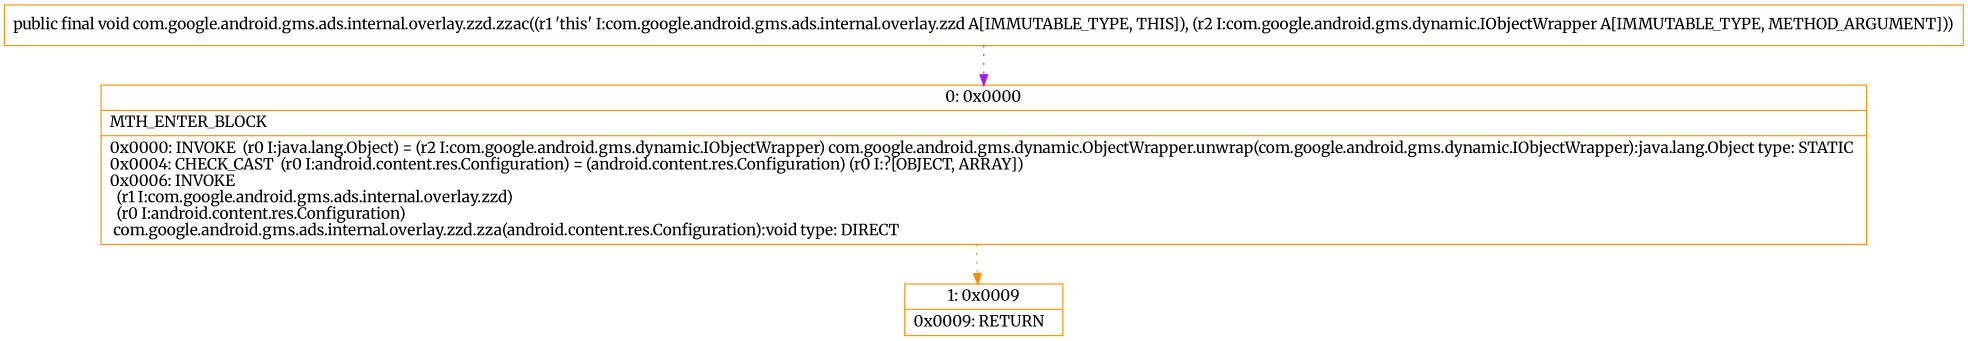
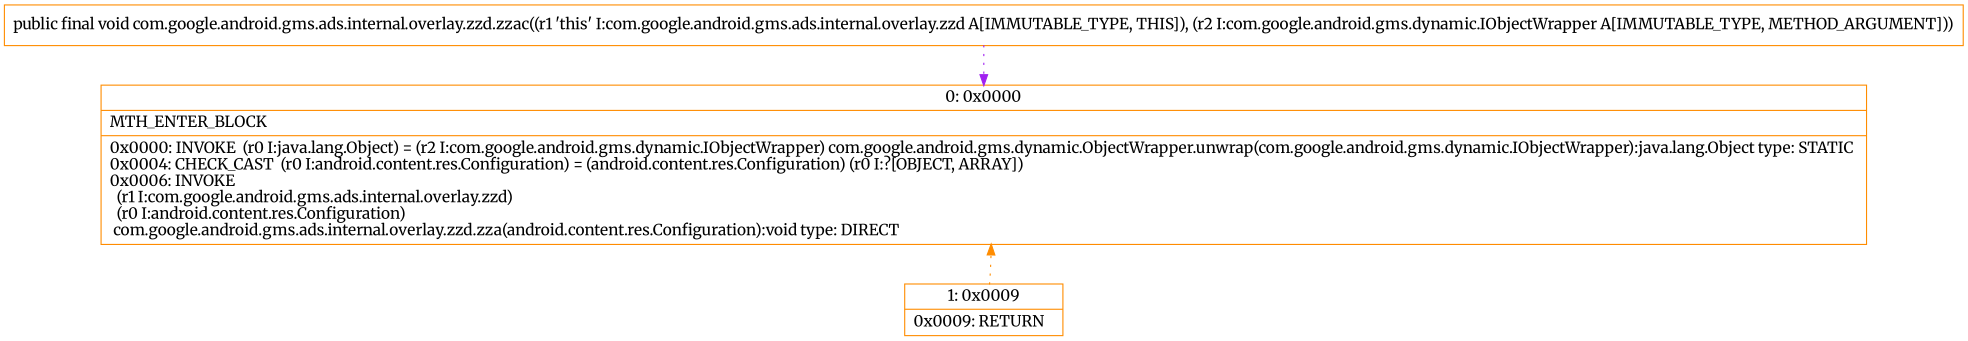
edge "0: 0x0000" -> "1: 0x0009": reversed
